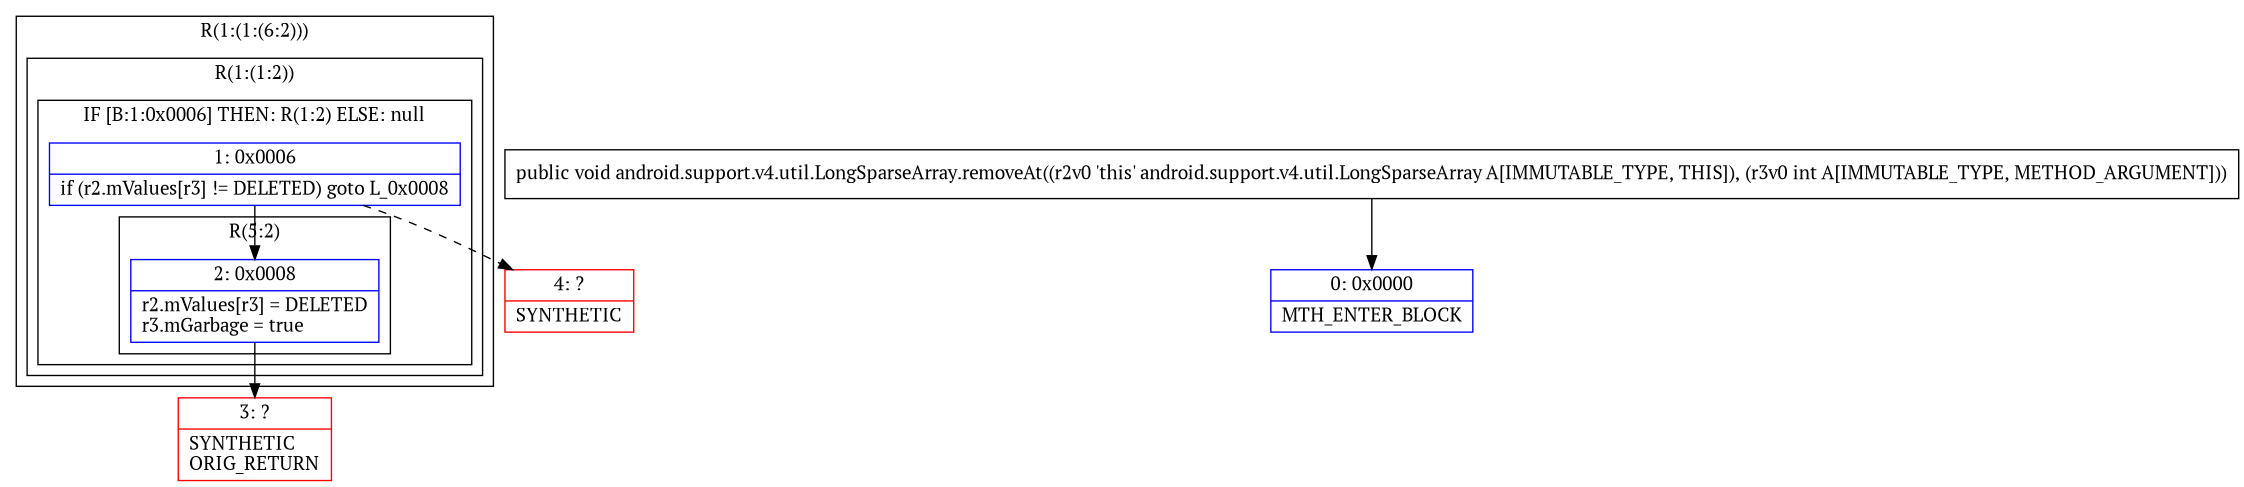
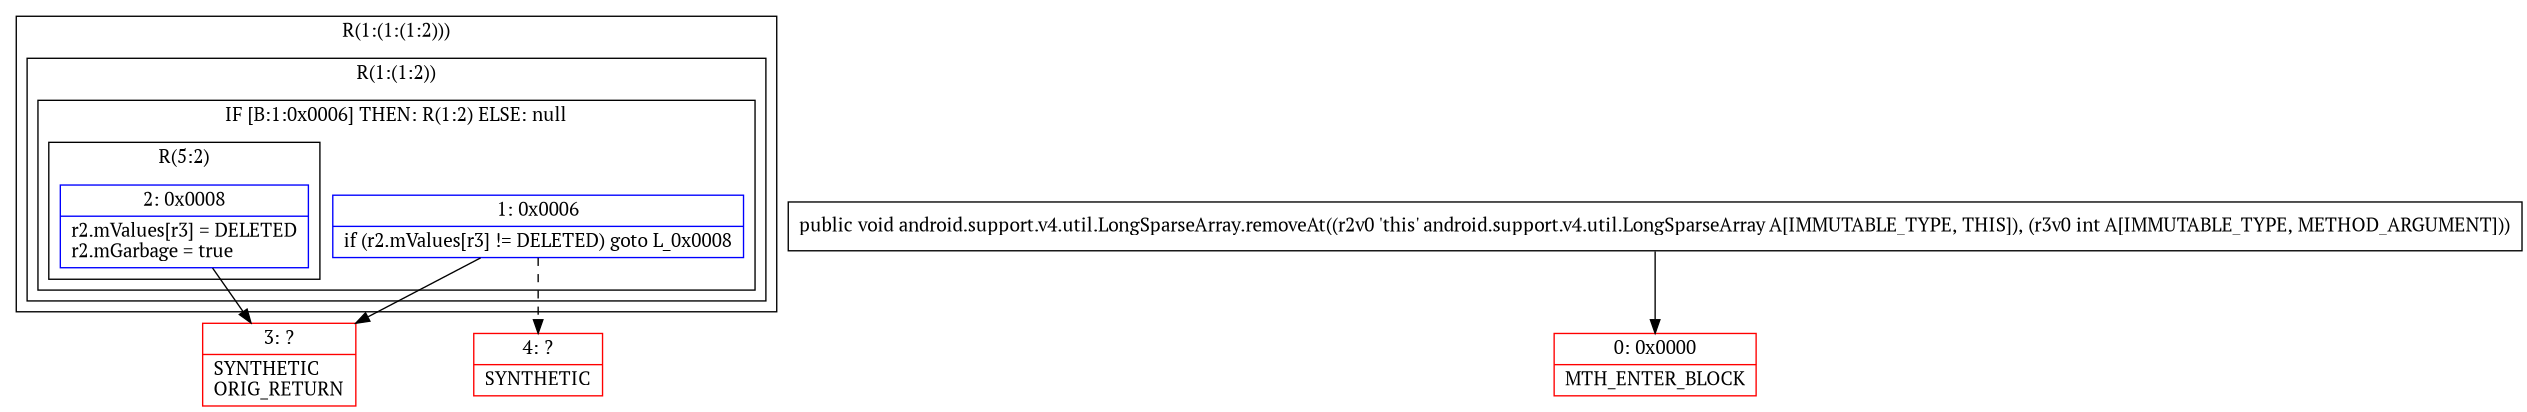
cluster "R(1:(1:(6:2)))": label "R(1:(1:(6:2)))" -> "R(1:(1:(1:2)))"
edge "1: 0x0006" -> "2: 0x0008": now "1: 0x0006" -> "3: ?"
node "0: 0x0000": color blue -> red
node "2: 0x0008": text "r3.mGarbage = true" -> "r2.mGarbage = true"
